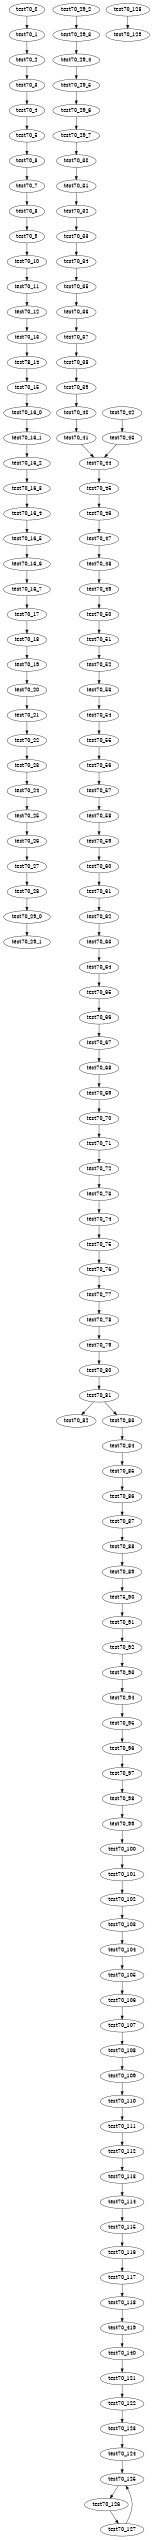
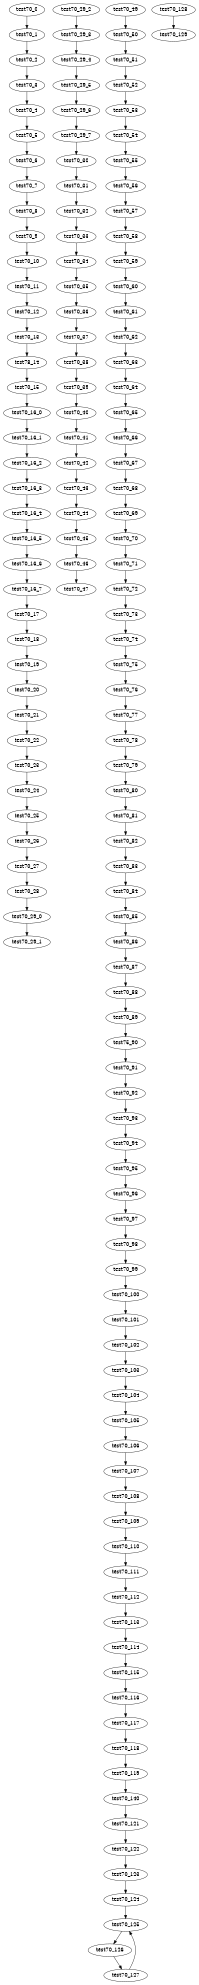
edge "test70_41" -> "test70_44": now "test70_41" -> "test70_42"
node "test70_48": removed
edge "test70_81" -> "test70_83": now "test70_82" -> "test70_83"
node "test70_419": label "test70_419" -> "test70_119"
